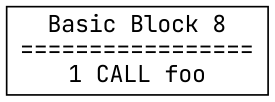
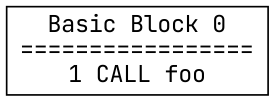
node "Basic Block 8 ================= 1 CALL foo": label "Basic Block 8 ================= 1 CALL foo" -> "Basic Block 0 ================= 1 CALL foo"
